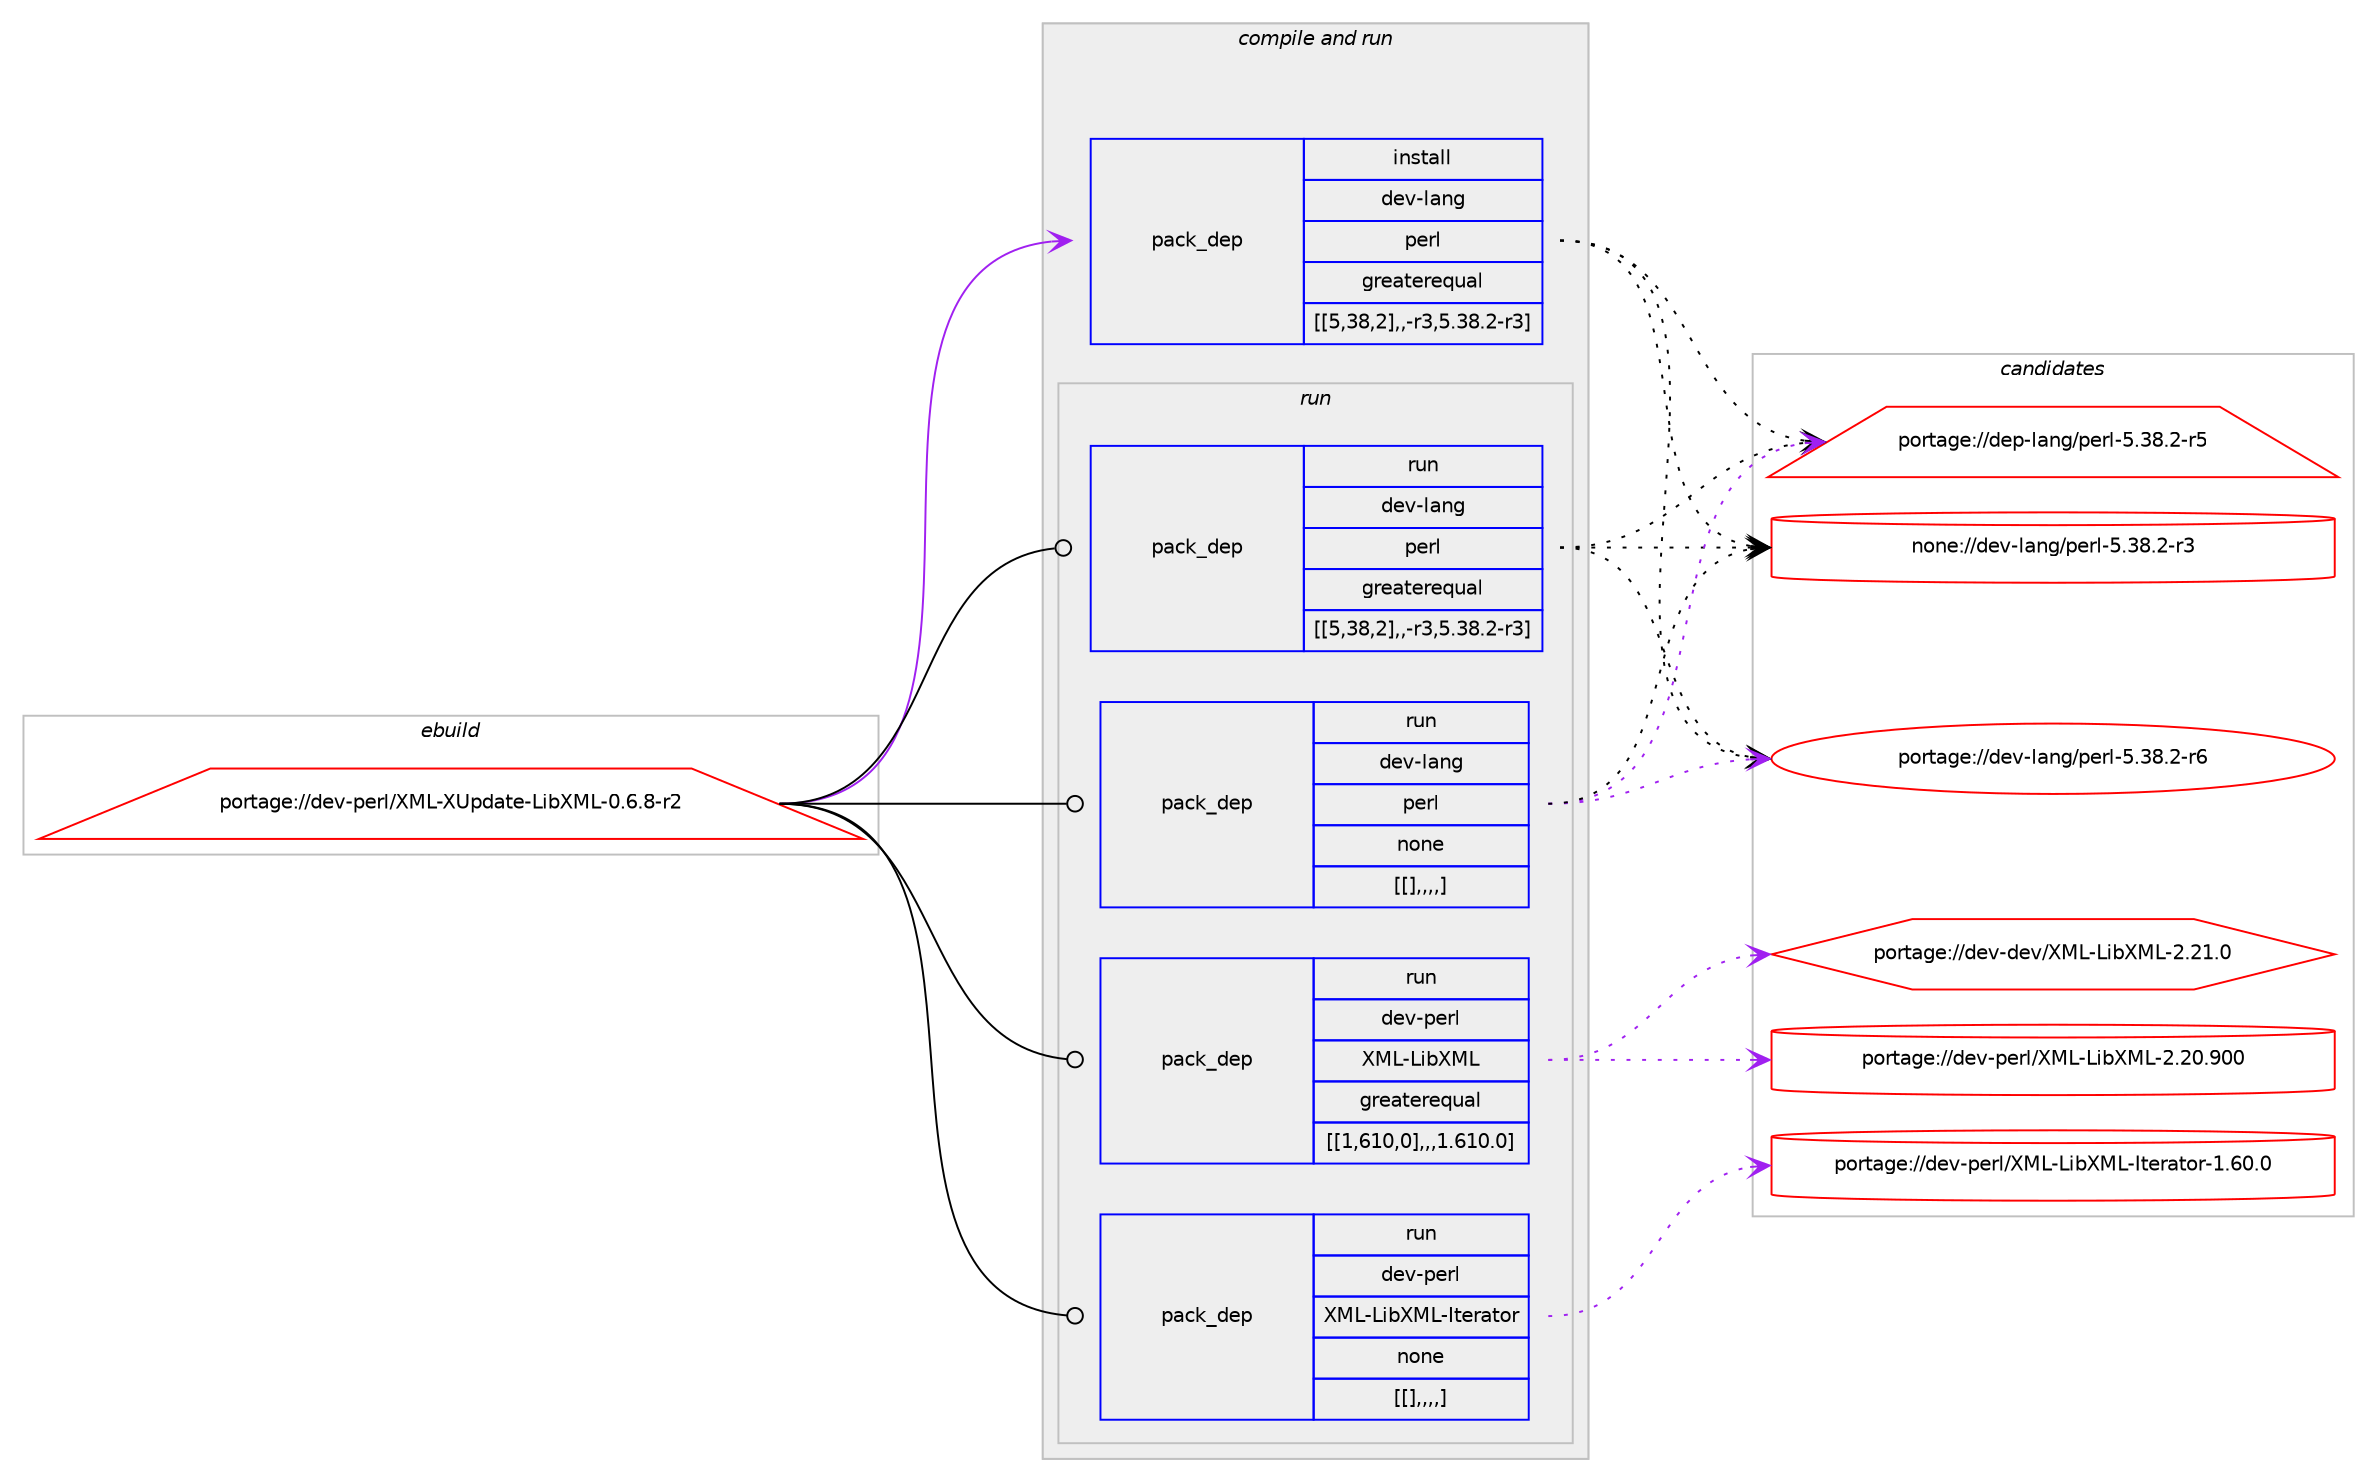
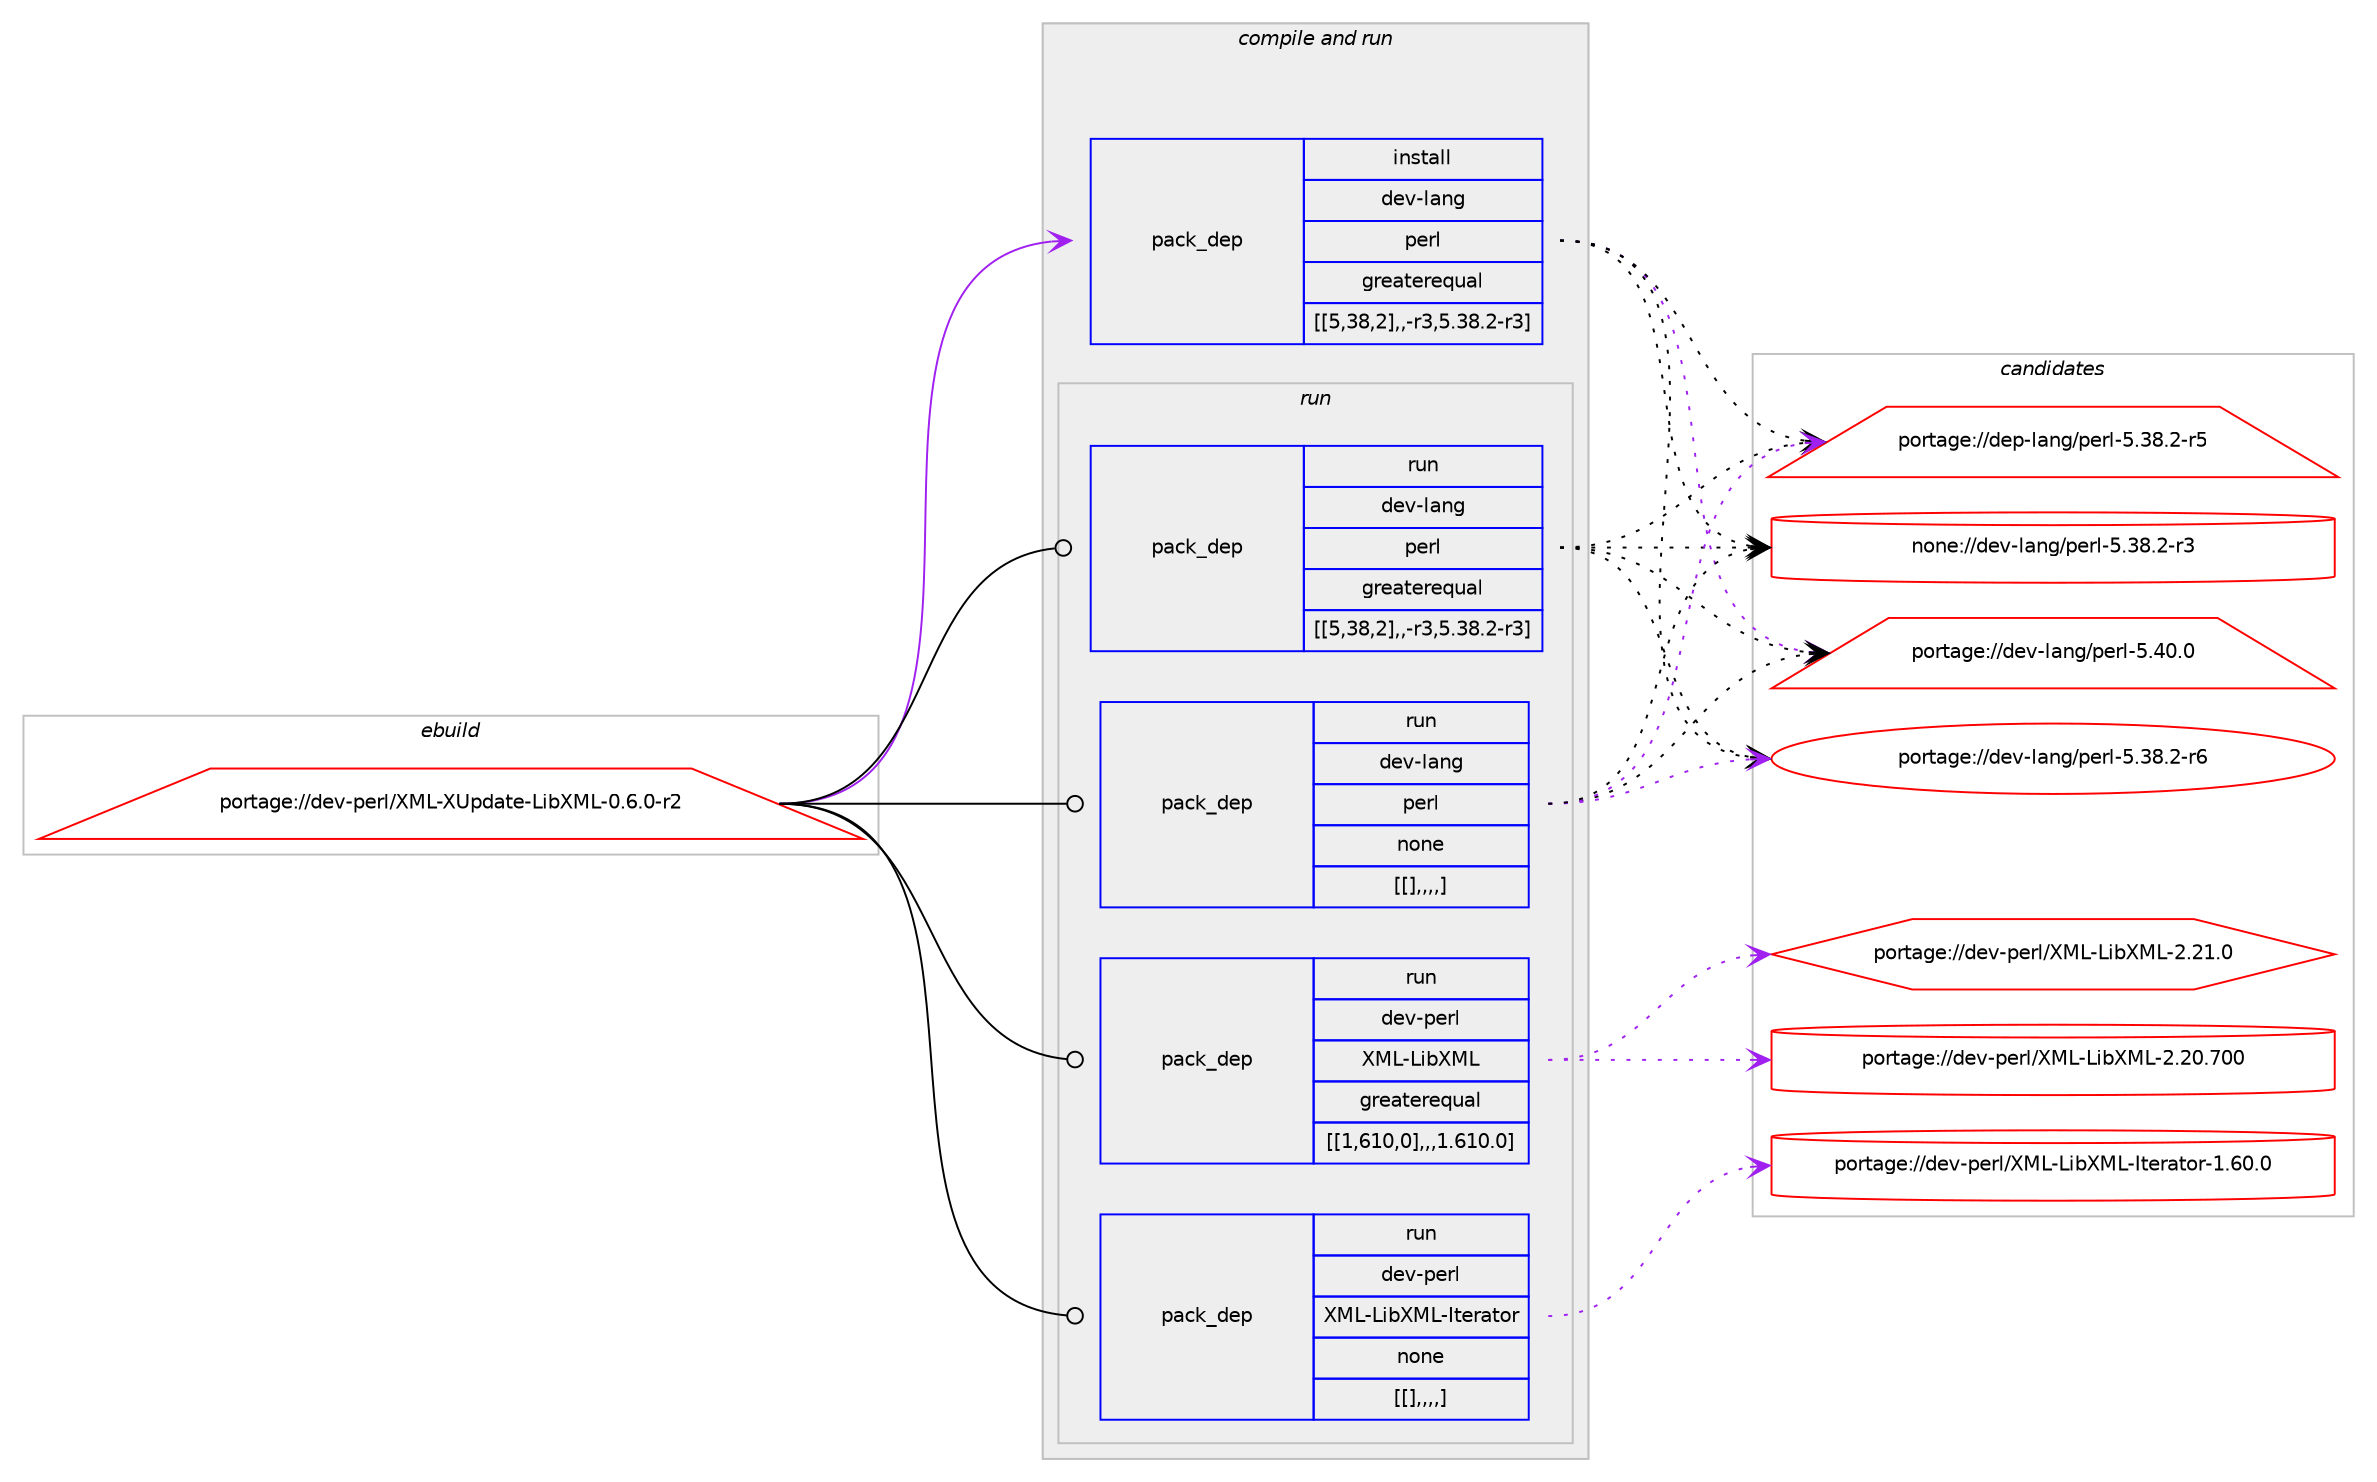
node "portage://dev-lang/perl-5.40.0": added
node "portage://dev-perl/XML-XUpdate-LibXML-0.6.8-r2": label "portage://dev-perl/XML-XUpdate-LibXML-0.6.8-r2" -> "portage://dev-perl/XML-XUpdate-LibXML-0.6.0-r2"
node "portage://dev-dev/XML-LibXML-2.21.0": label "portage://dev-dev/XML-LibXML-2.21.0" -> "portage://dev-perl/XML-LibXML-2.21.0"
node "portage://dev-perl/XML-LibXML-2.20.900": label "portage://dev-perl/XML-LibXML-2.20.900" -> "portage://dev-perl/XML-LibXML-2.20.700"
